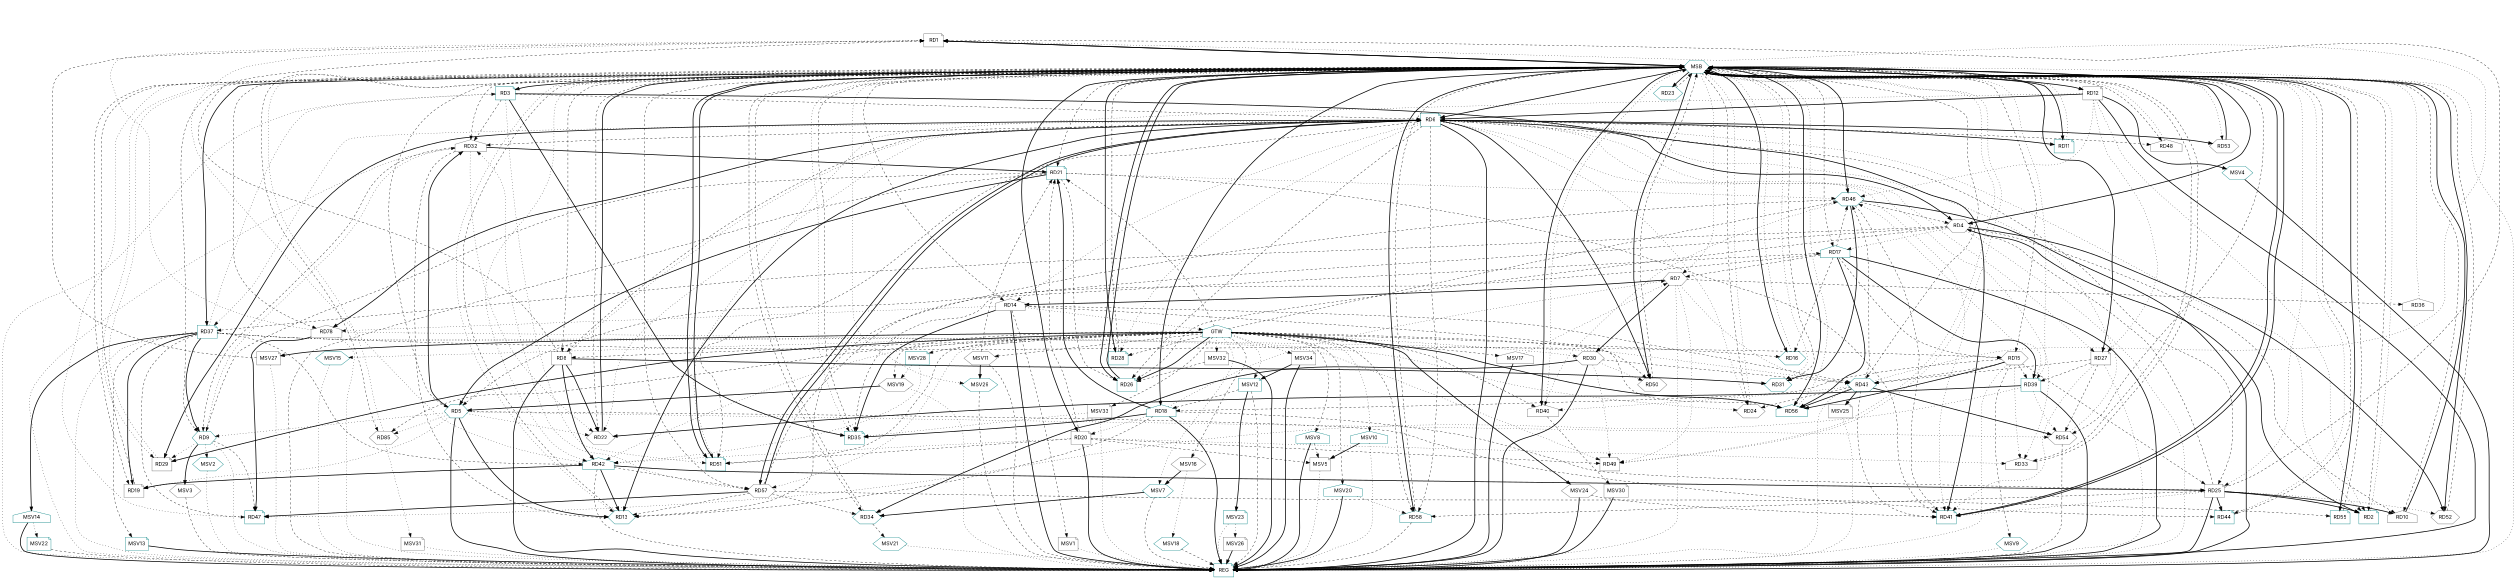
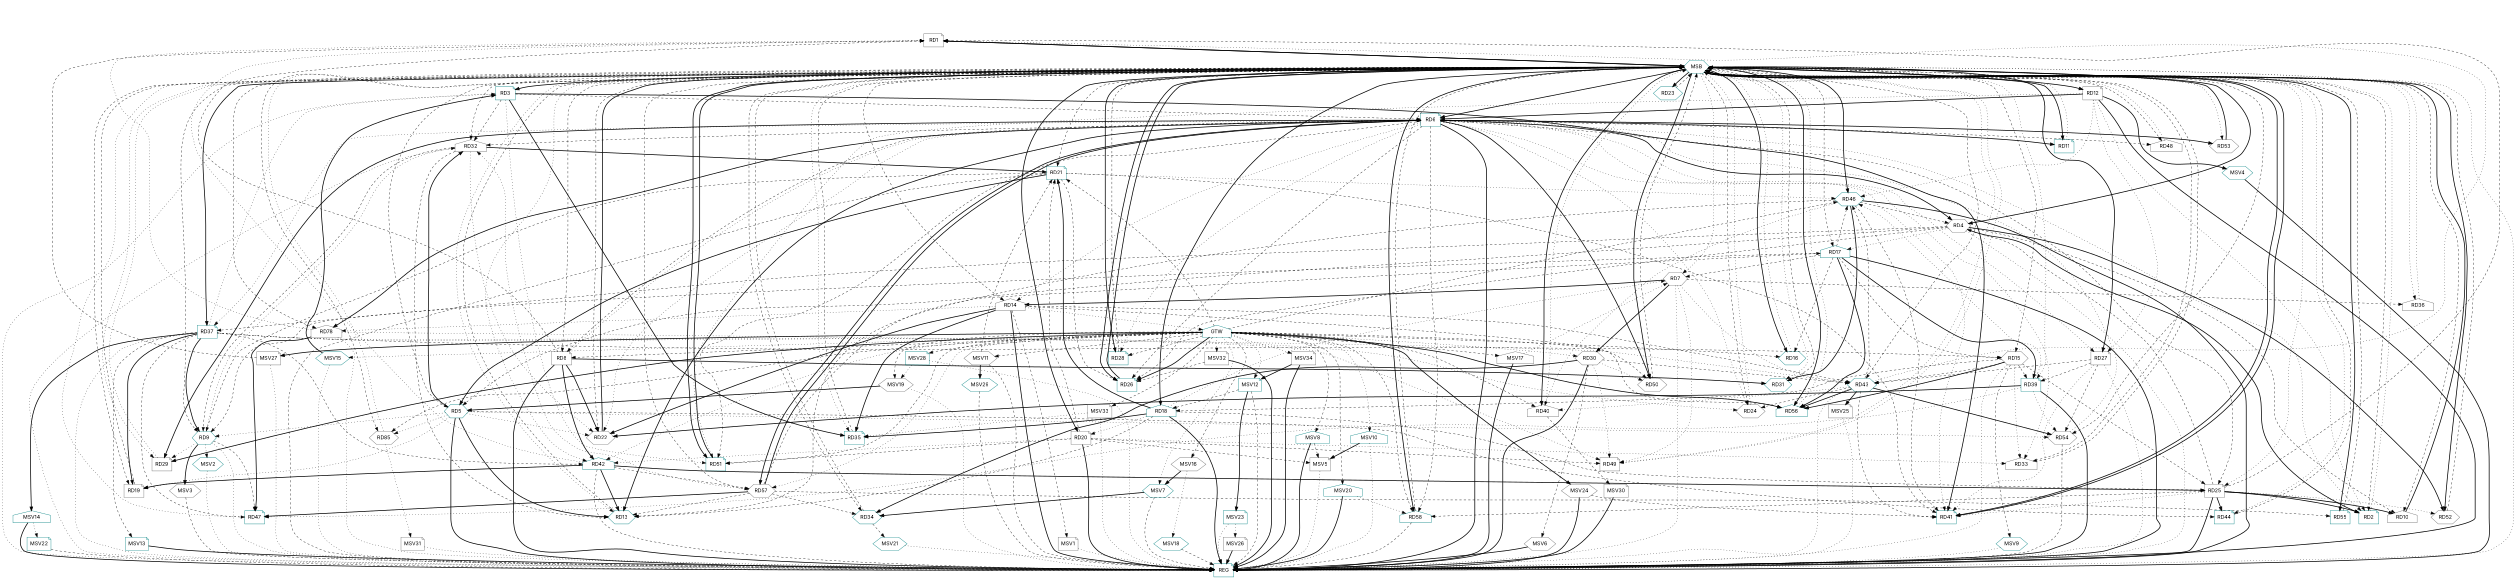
edge "MSB" -> "MSV29": now "MSB" -> "RD36"
edge "MSV15" -> "RD3": added
edge "RD17" -> "RD35": now "RD17" -> "RD9"
edge "RD14" -> "RD22": added
edge "MSV28" -> "RD42": now "MSV28" -> "REG"
node "MSV6": added
